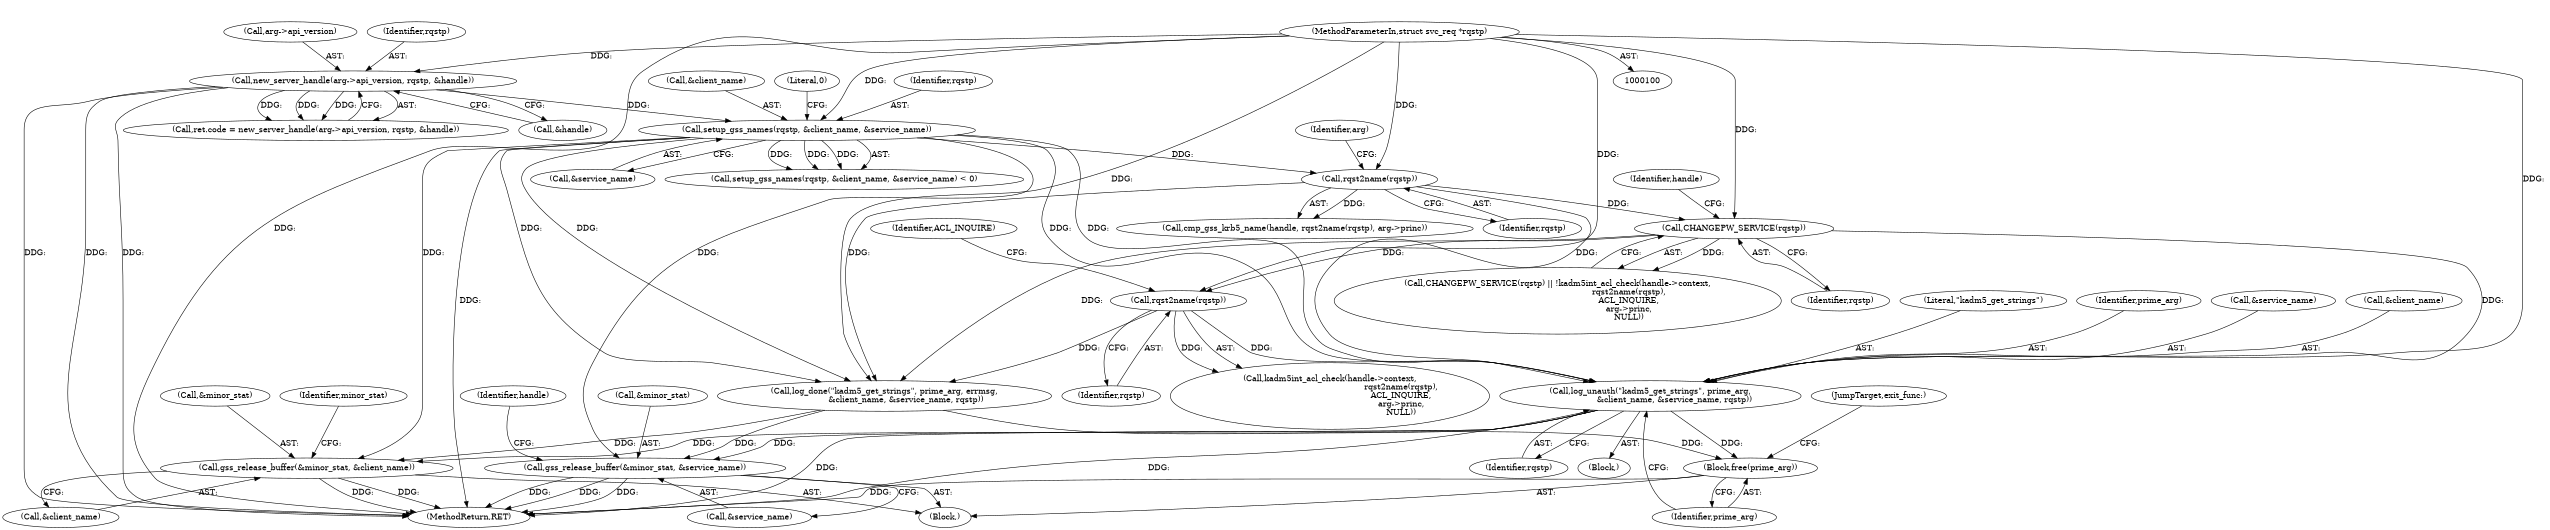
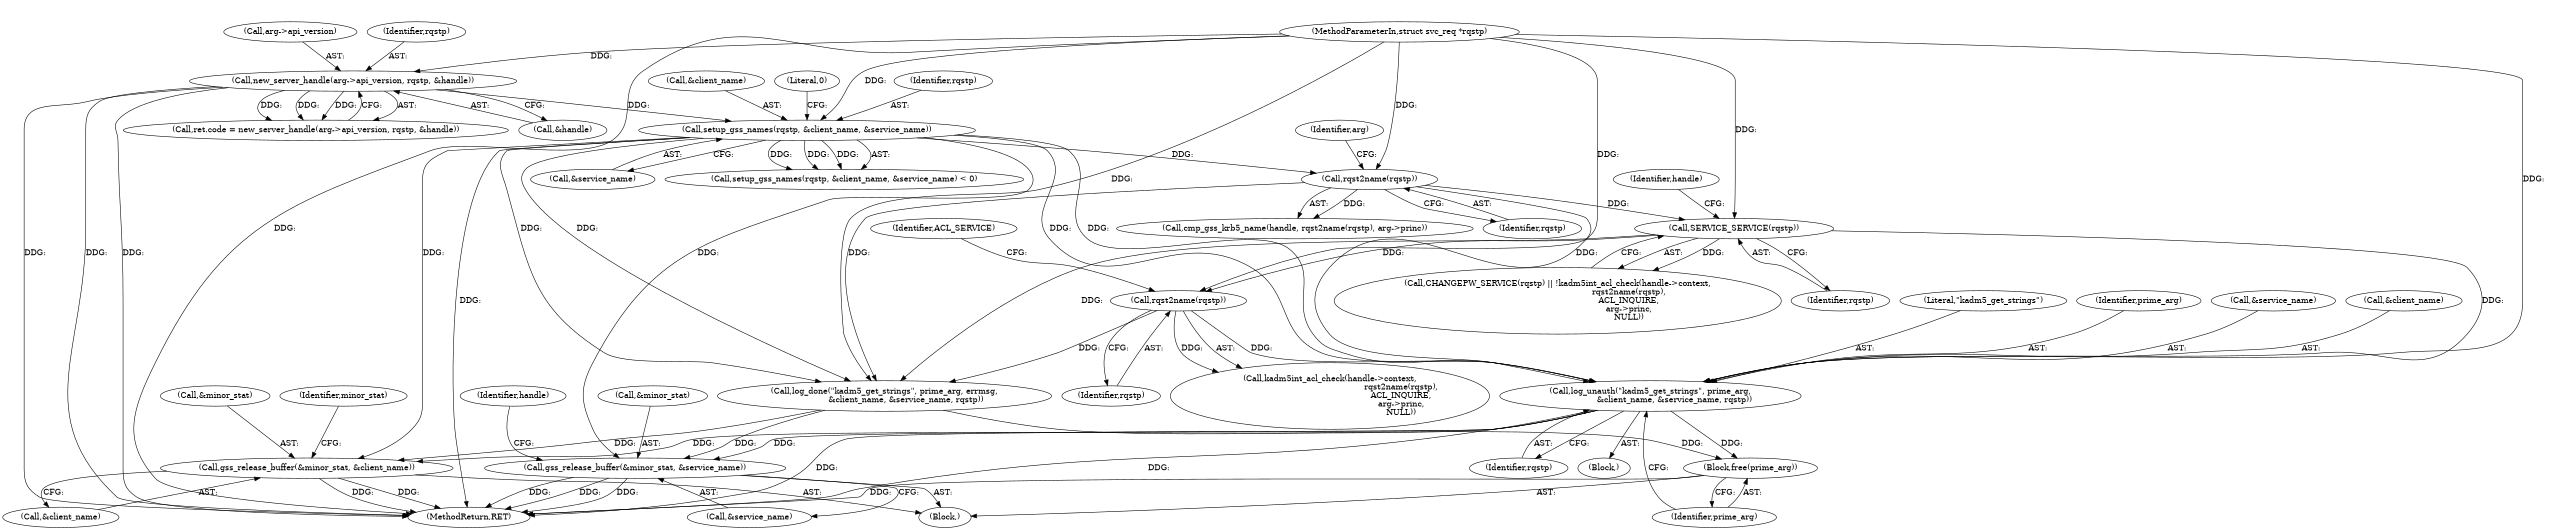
node "1000100": removed
edge "(Call,&handle)" -> "(Call,new_server_handle(arg->api_version, rqstp, &handle))": label "CFG: " -> "AST: "
node "(Identifier,ACL_INQUIRE)": label "(Identifier,ACL_INQUIRE)" -> "(Identifier,ACL_SERVICE)"
node "(Call,CHANGEPW_SERVICE(rqstp))": label "(Call,CHANGEPW_SERVICE(rqstp))" -> "(Call,SERVICE_SERVICE(rqstp))"
node "(JumpTarget,exit_func:)": removed
